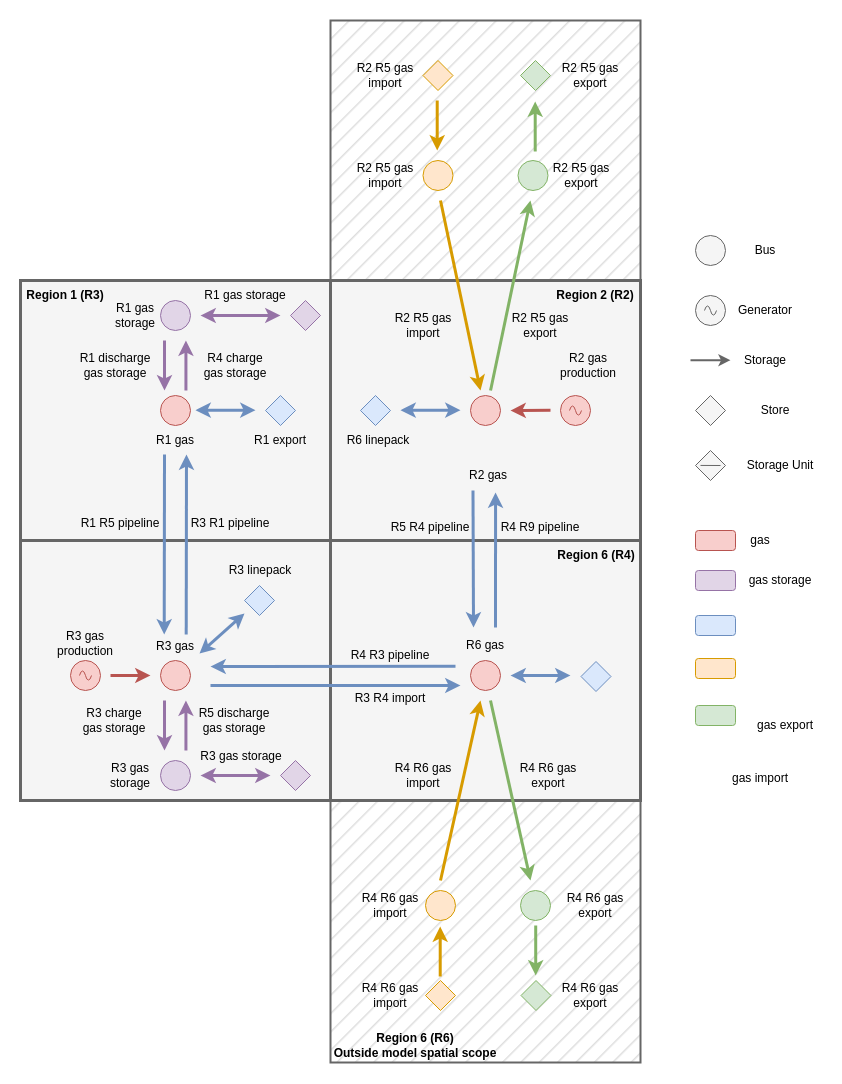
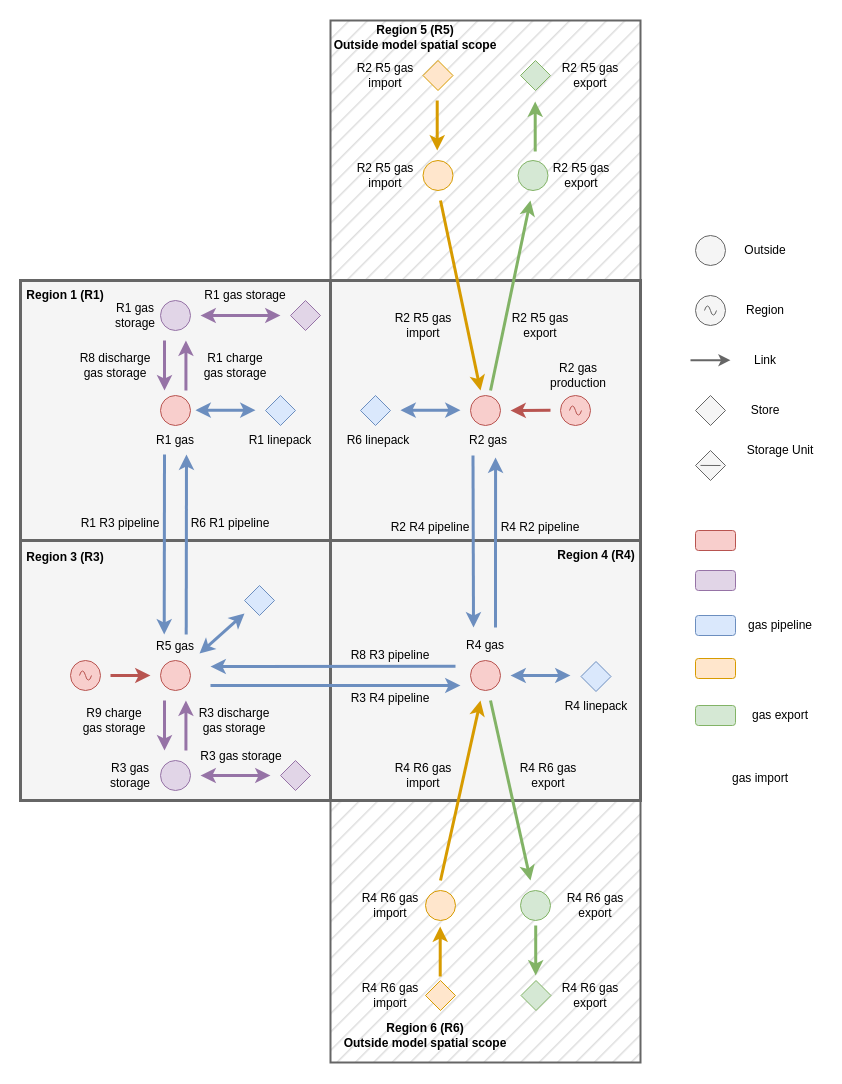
node "Region 5 (R5) Outside model spatial scope": added
node "Bus": label "Bus" -> "Outside"
node "Region 1 (R3)": label "Region 1 (R3)" -> "Region 1 (R1)"
node "Region 2 (R2)": removed
node "Generator": label "Generator" -> "Region"
node "Storage": label "Storage" -> "Link"
node "R1 discharge gas storage": label "R1 discharge gas storage" -> "R8 discharge gas storage"
node "R4 charge gas storage": label "R4 charge gas storage" -> "R1 charge gas storage"
node "R2 gas production": moved (588, 366) -> (578, 376)
node "Store": moved (776, 411) -> (766, 411)
node "R1 export": label "R1 export" -> "R1 linepack"
node "Storage Unit": moved (781, 466) -> (781, 451)
node "R2 gas": moved (488, 476) -> (488, 441)
node "R1 R5 pipeline": label "R1 R5 pipeline" -> "R1 R3 pipeline"
node "R3 R1 pipeline": label "R3 R1 pipeline" -> "R6 R1 pipeline"
node "R5 R4 pipeline": label "R5 R4 pipeline" -> "R2 R4 pipeline"
node "R4 R9 pipeline": label "R4 R9 pipeline" -> "R4 R2 pipeline"
node "gas": removed
node "Region 6 (R4)": label "Region 6 (R4)" -> "Region 4 (R4)"
node "Region 3 (R3)": added
node "R3 linepack": removed
node "gas storage": removed
node "gas pipeline": added
node "R3 gas production": removed
node "R6 gas": label "R6 gas" -> "R4 gas"
node "R3 gas": label "R3 gas" -> "R5 gas"
node "R4 R3 pipeline": label "R4 R3 pipeline" -> "R8 R3 pipeline"
node "R3 R4 import": label "R3 R4 import" -> "R3 R4 pipeline"
node "R4 linepack": added
node "R3 charge gas storage": label "R3 charge gas storage" -> "R9 charge gas storage"
node "R5 discharge gas storage": label "R5 discharge gas storage" -> "R3 discharge gas storage"
node "gas export": moved (786, 726) -> (781, 716)
node "Region 6 (R6) Outside model spatial scope": moved (416, 1046) -> (426, 1036)
